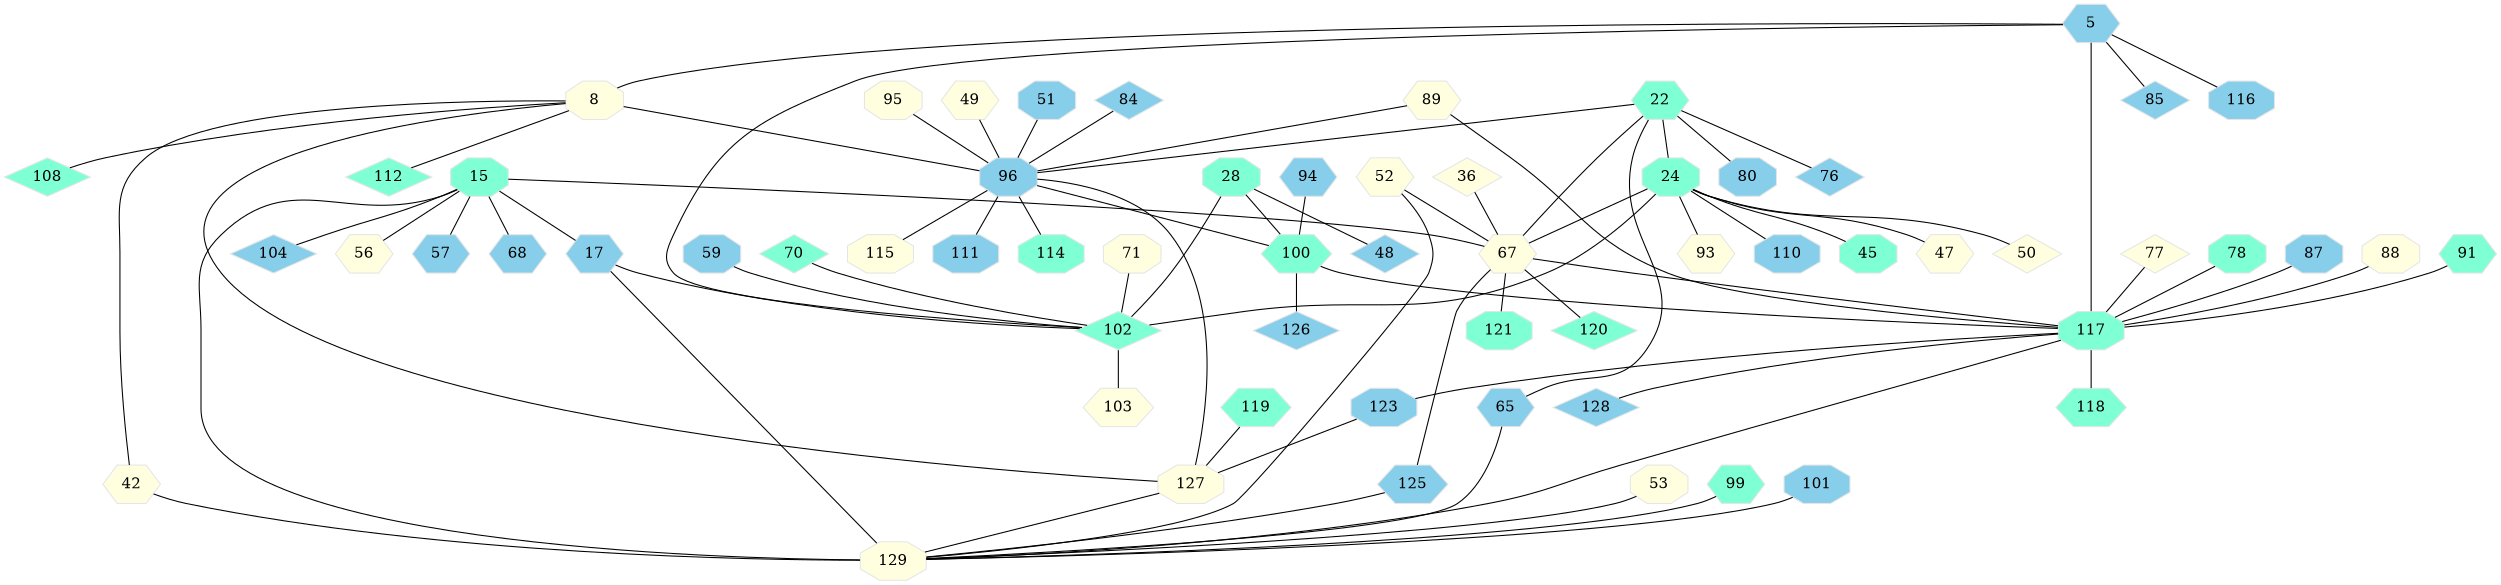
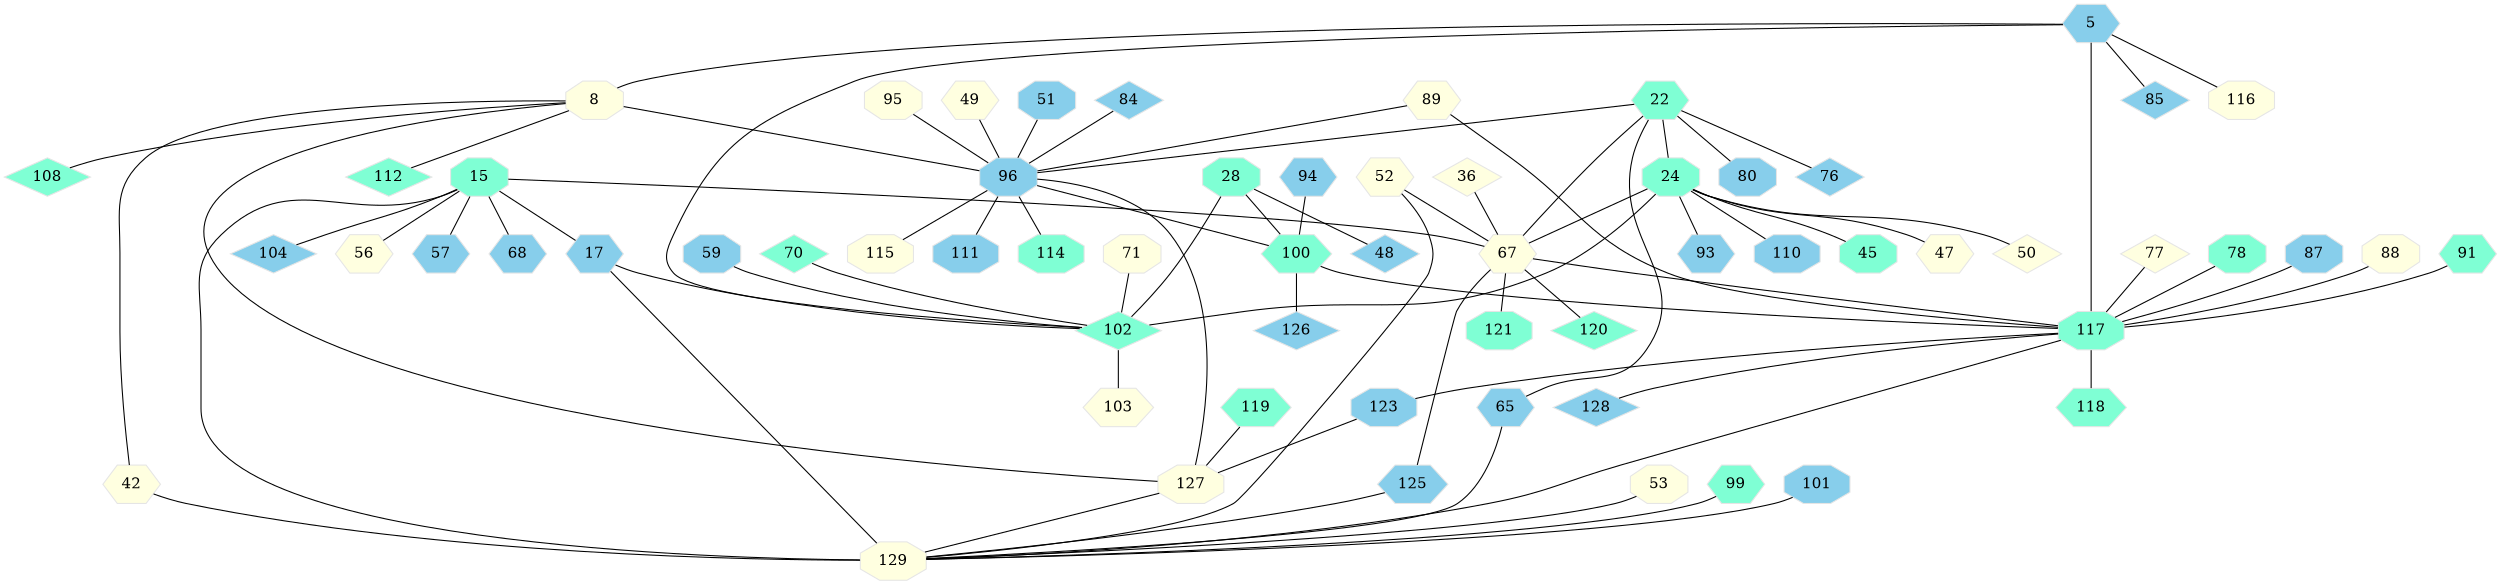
node "116": fillcolor skyblue -> lightyellow
node "93": fillcolor lightyellow -> skyblue
